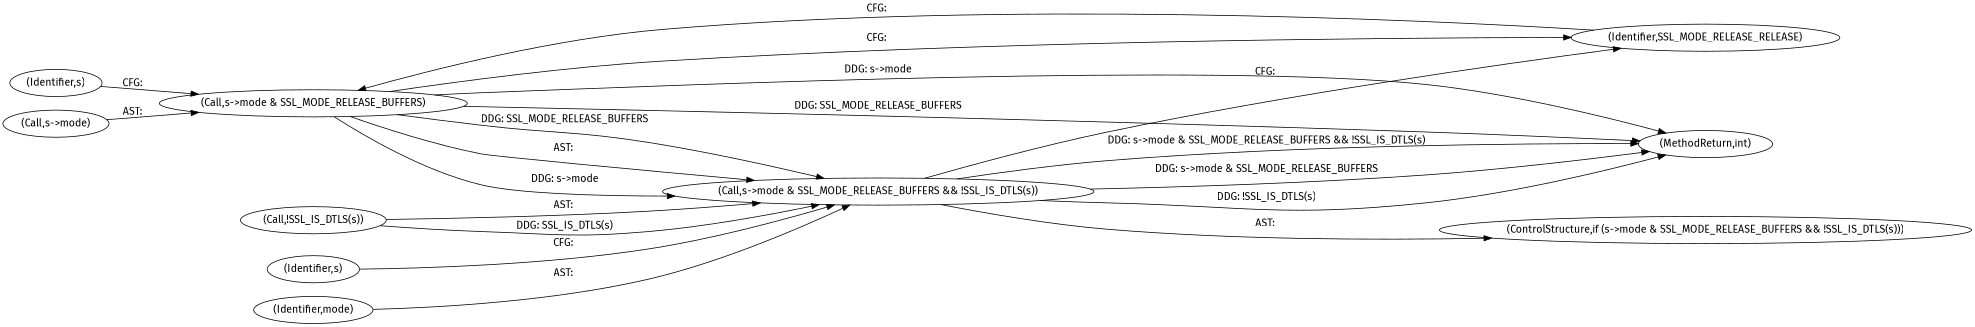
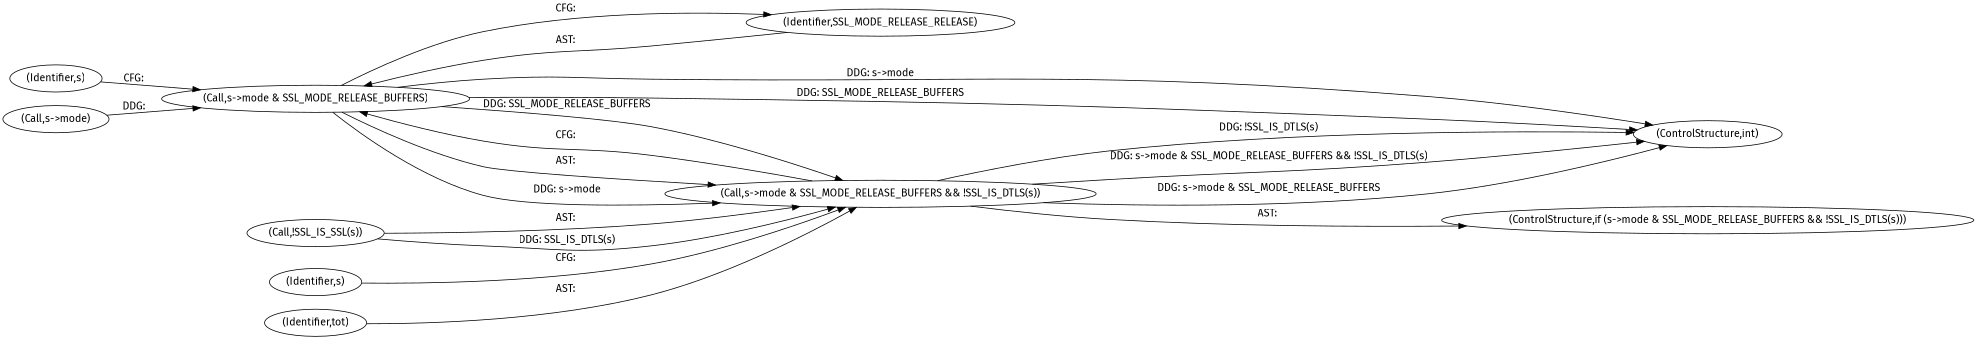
edge "(Identifier,SSL_MODE_RELEASE_RELEASE)" -> "(Call,s->mode & SSL_MODE_RELEASE_BUFFERS)": label "CFG: " -> "AST: "
edge "(Call,s->mode & SSL_MODE_RELEASE_BUFFERS && !SSL_IS_DTLS(s))" -> "(Identifier,SSL_MODE_RELEASE_RELEASE)": now "(Call,s->mode & SSL_MODE_RELEASE_BUFFERS && !SSL_IS_DTLS(s))" -> "(Call,s->mode & SSL_MODE_RELEASE_BUFFERS)"
edge "(Call,s->mode)" -> "(Call,s->mode & SSL_MODE_RELEASE_BUFFERS)": label "AST: " -> "DDG: "
node "(MethodReturn,int)": label "(MethodReturn,int)" -> "(ControlStructure,int)"
node "(Call,!SSL_IS_DTLS(s))": label "(Call,!SSL_IS_DTLS(s))" -> "(Call,!SSL_IS_SSL(s))"
node "(Identifier,mode)": label "(Identifier,mode)" -> "(Identifier,tot)"
